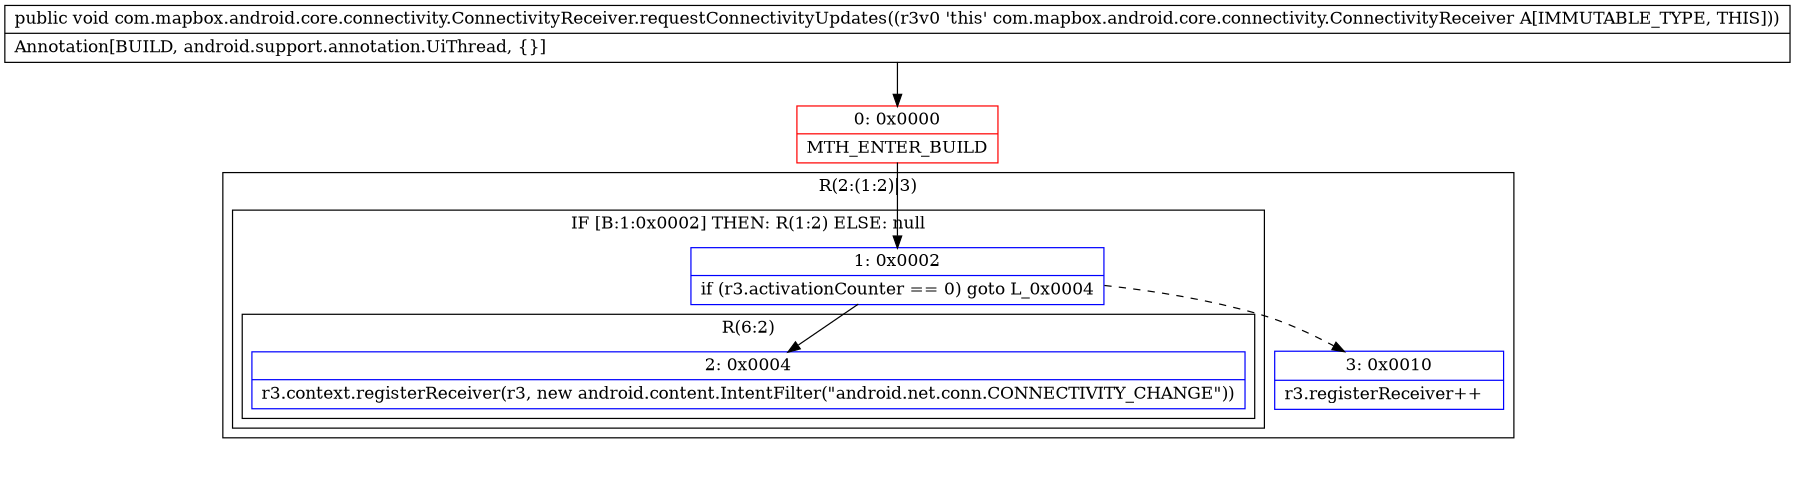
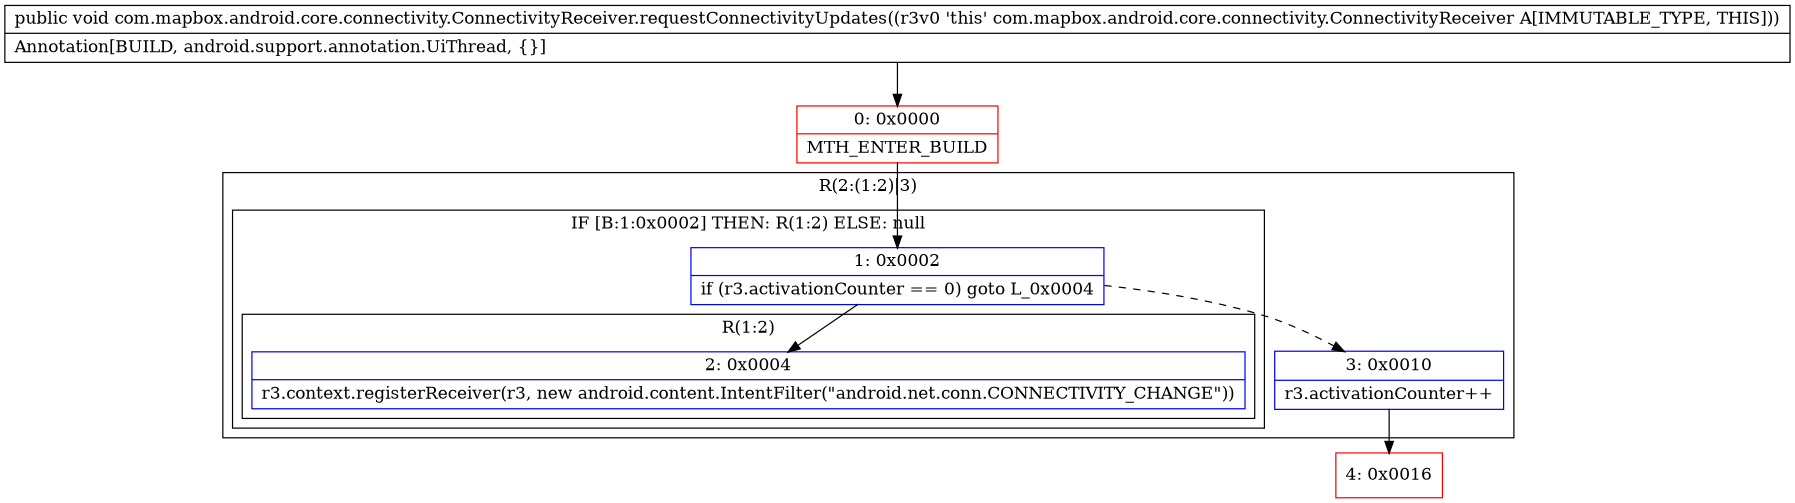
cluster "R(6:2)": label "R(6:2)" -> "R(1:2)"
node "3: 0x0010": text "r3.registerReceiver++" -> "r3.activationCounter++"
node "4: 0x0016": added
